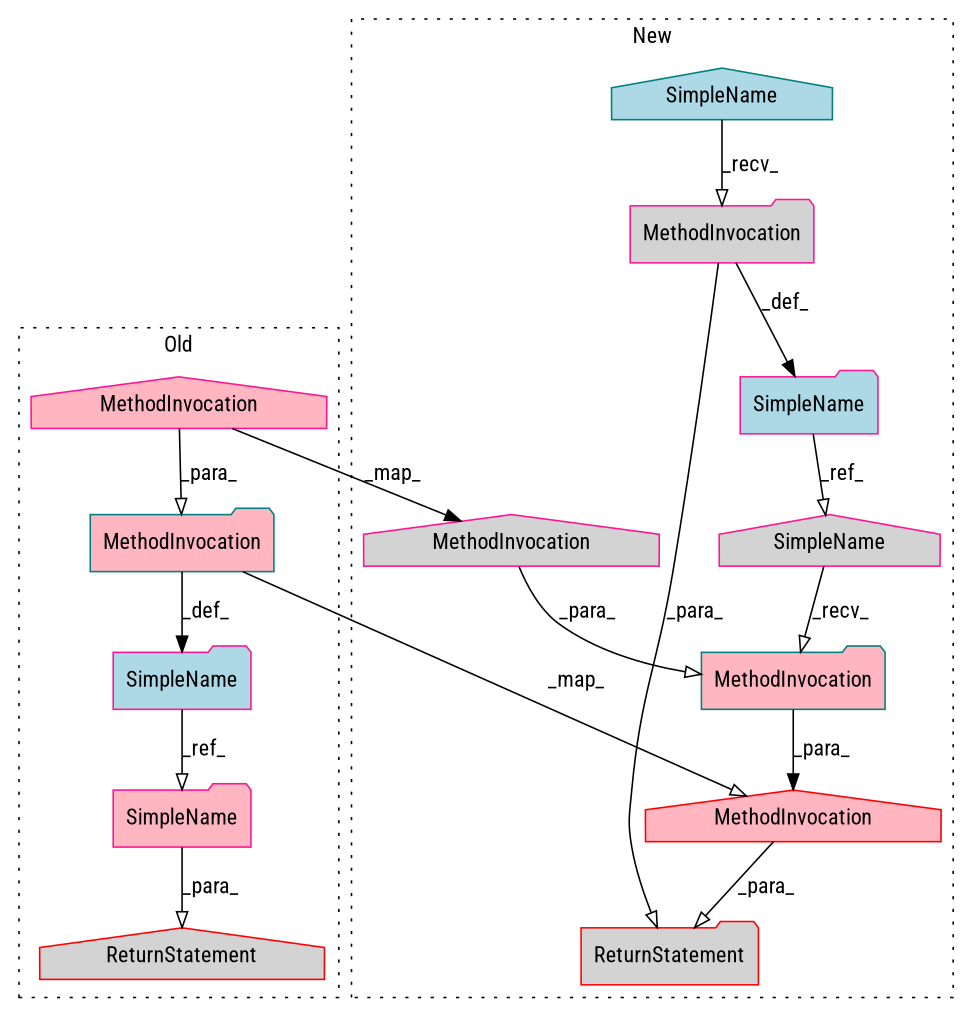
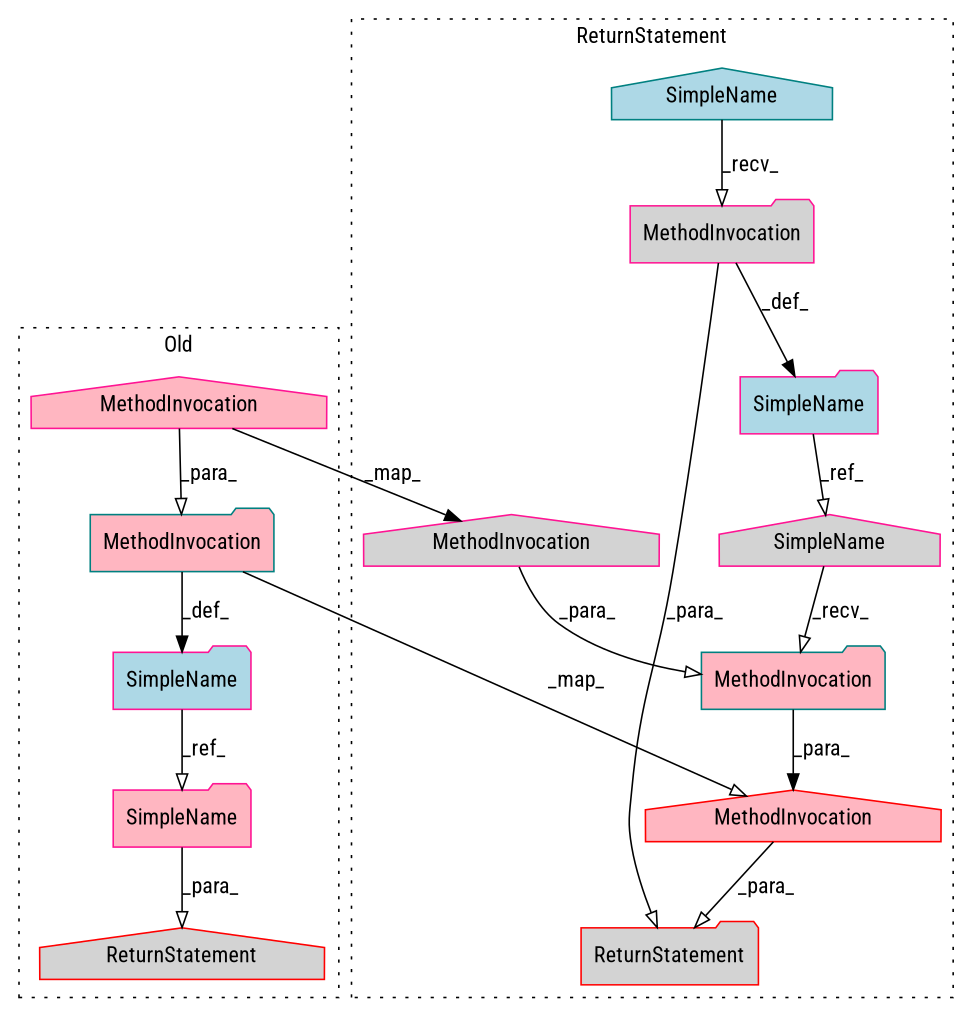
cluster "New": label "New" -> "ReturnStatement"
